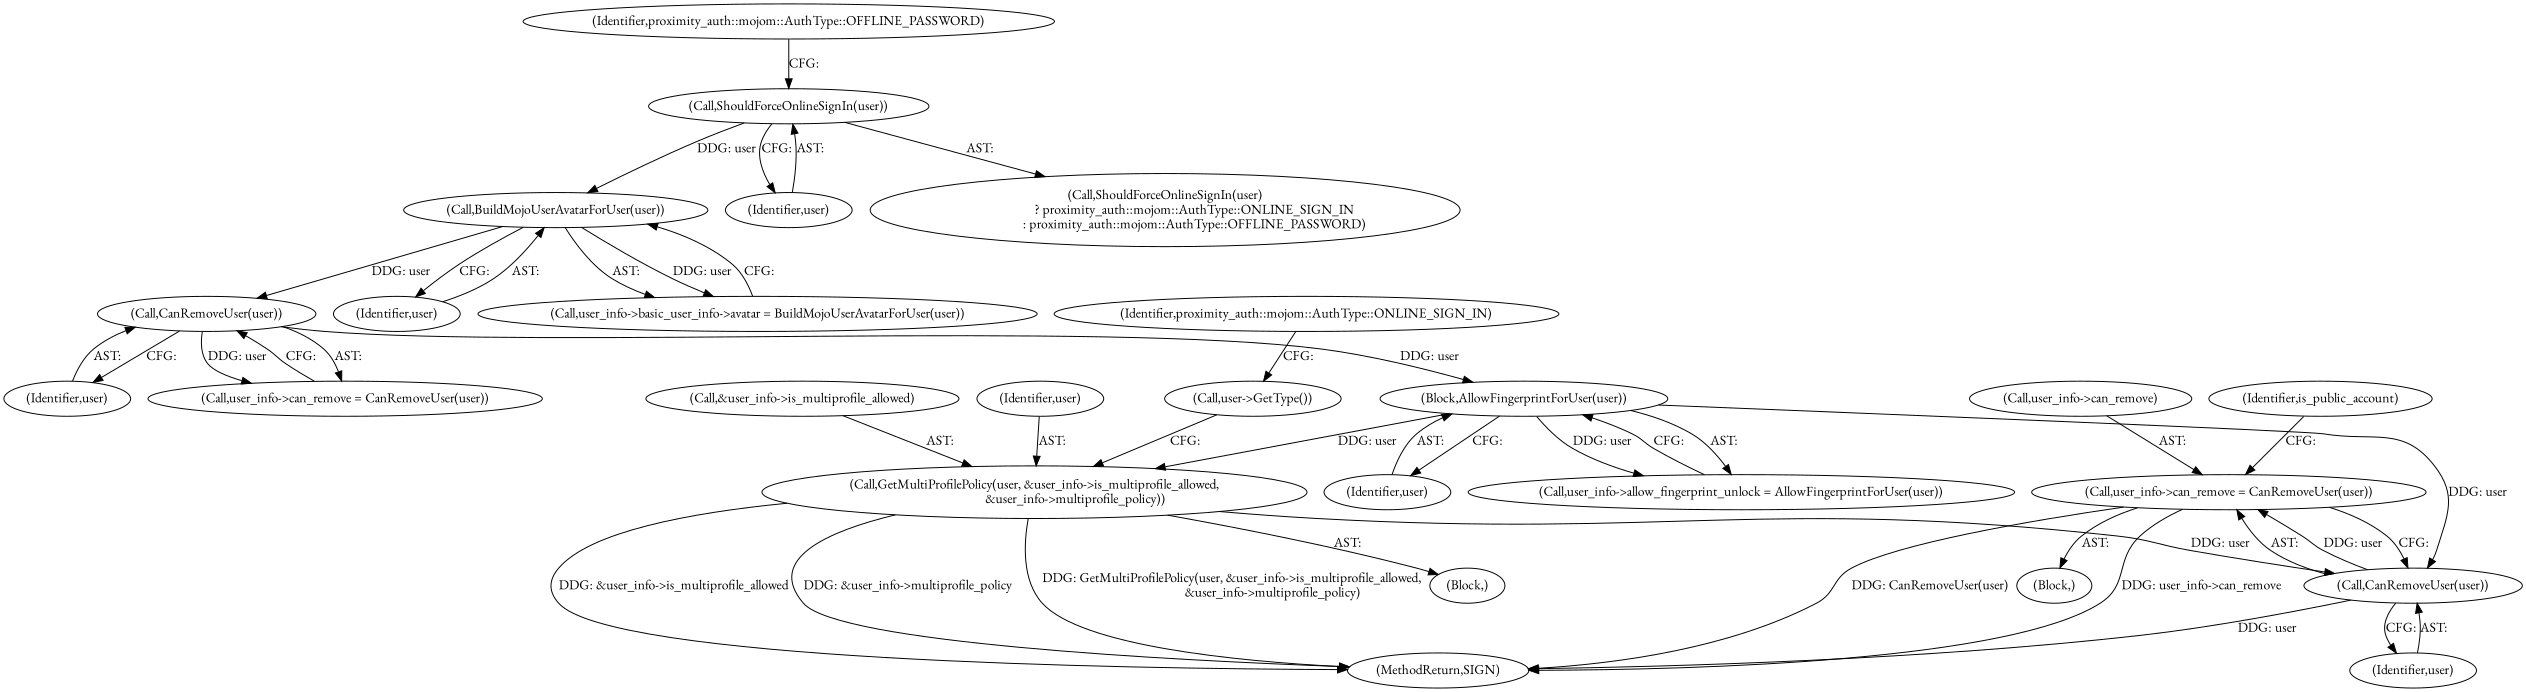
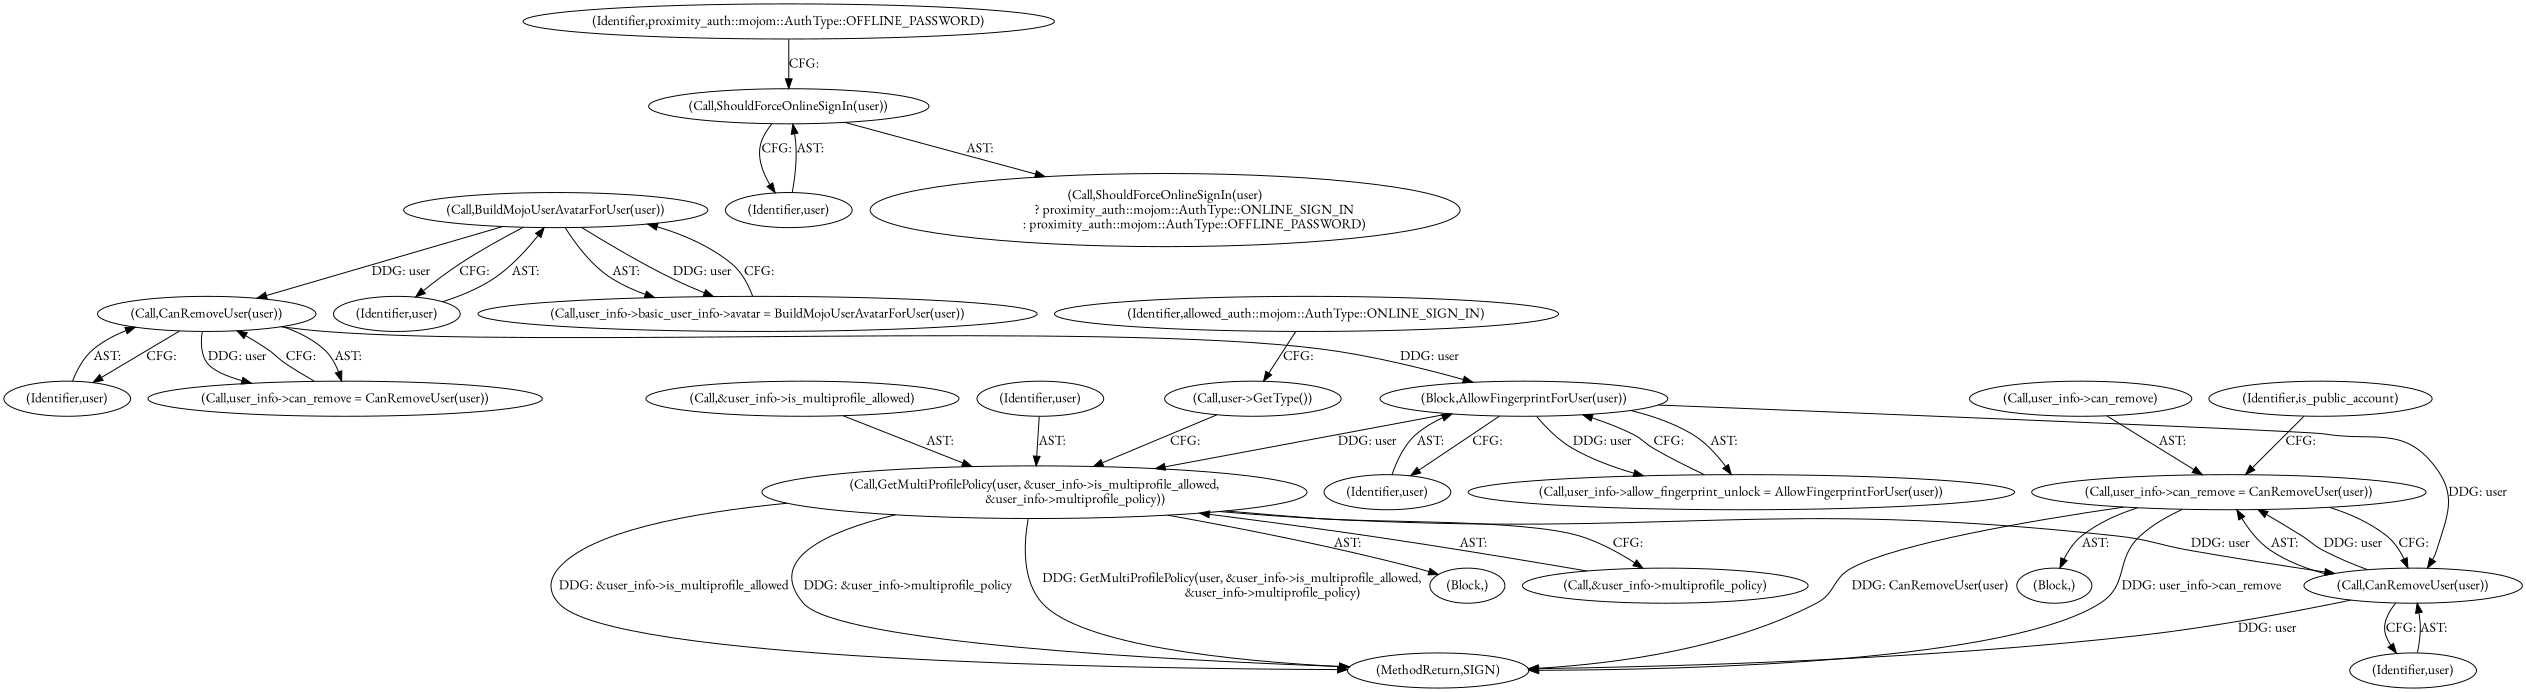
edge "(Call,ShouldForceOnlineSignIn(user))" -> "(Call,BuildMojoUserAvatarForUser(user))": removed, label "DDG: user"
node "(Identifier,proximity_auth::mojom::AuthType::ONLINE_SIGN_IN)": label "(Identifier,proximity_auth::mojom::AuthType::ONLINE_SIGN_IN)" -> "(Identifier,allowed_auth::mojom::AuthType::ONLINE_SIGN_IN)"
node "(Call,&user_info->multiprofile_policy)": added
